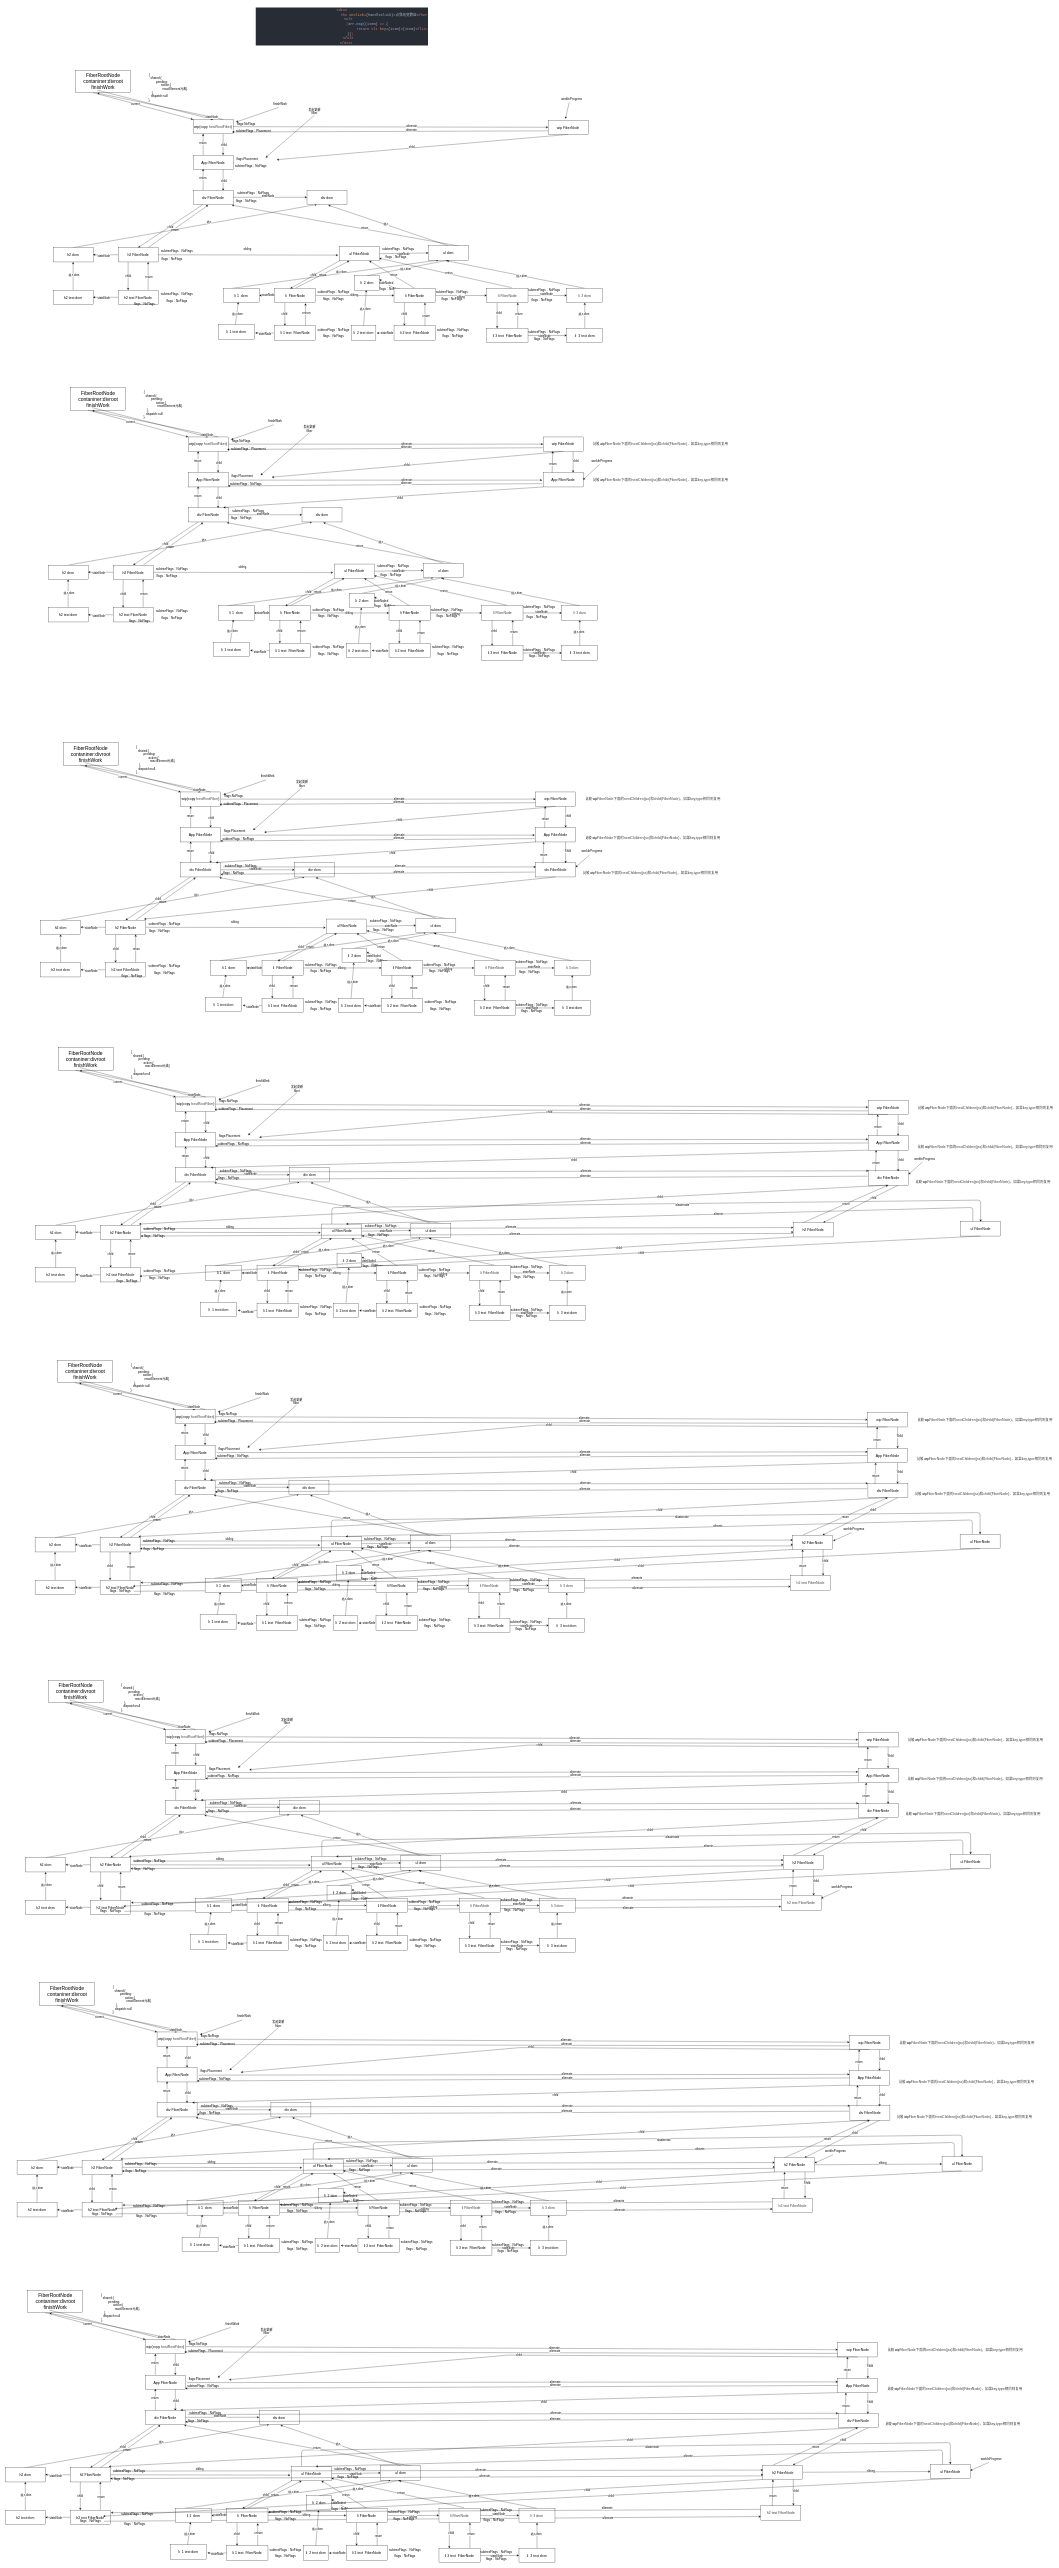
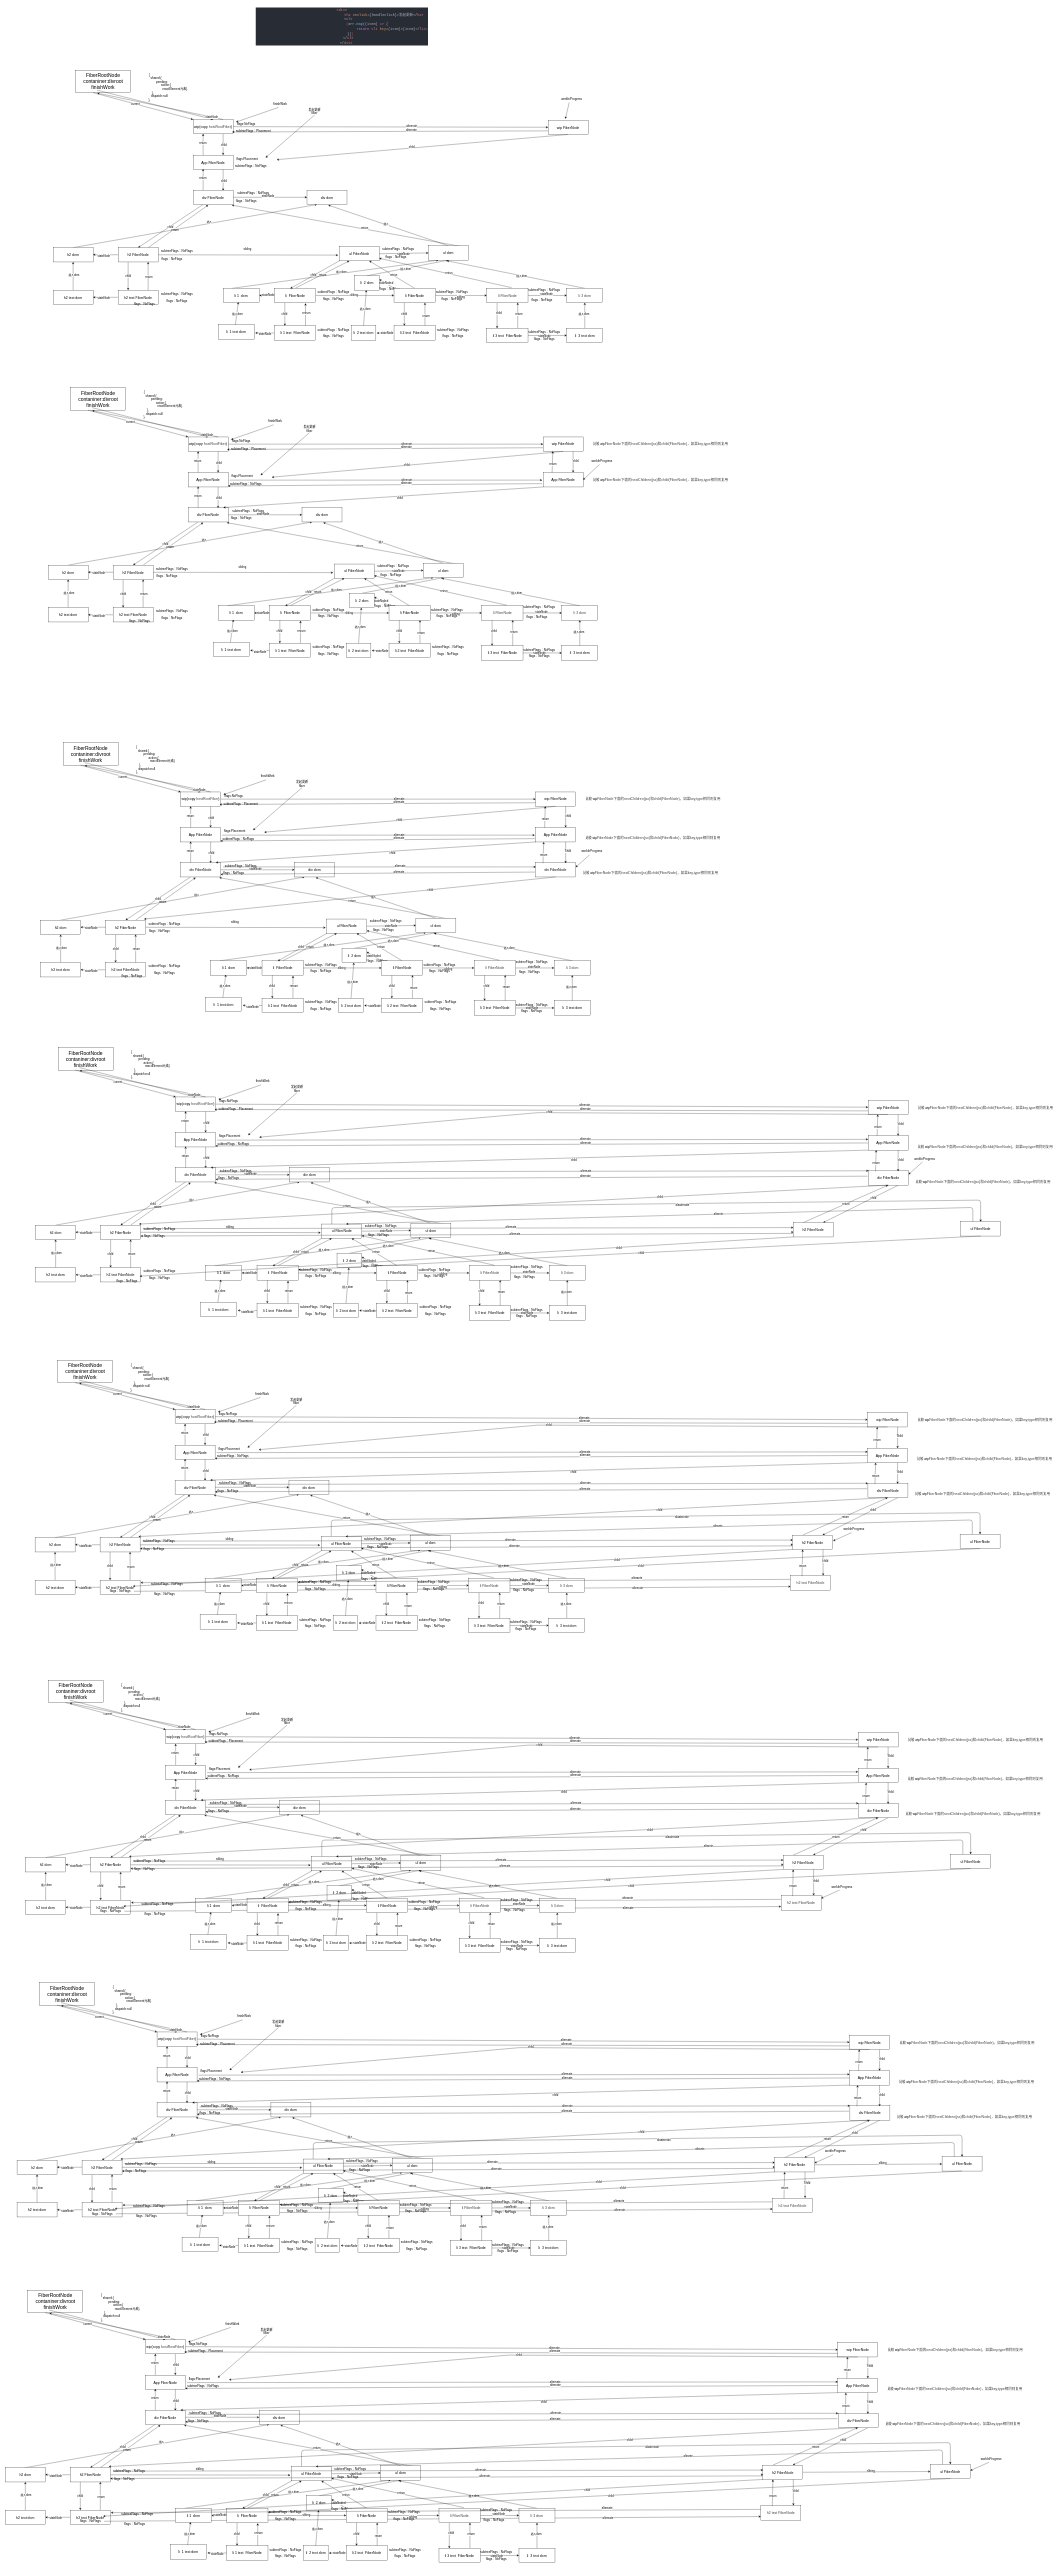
node "<div> <h2 onClick={handleClick}>点我改变数组</h2> <ul> {arr.map((item) => { return <li key={item}>{item}</li>; })} </ul> </div>": label "<div> <h2 onClick={handleClick}>点我改变数组</h2> <ul> {arr.map((item) => { return <li key={item}>{item}</li>; })} </ul> </div>" -> "<div> <h2 onClick={handleClick}>发起更新</h2> <ul> {arr.map((item) => { return <li key={item}>{item}</li>; })} </ul> </div>"
